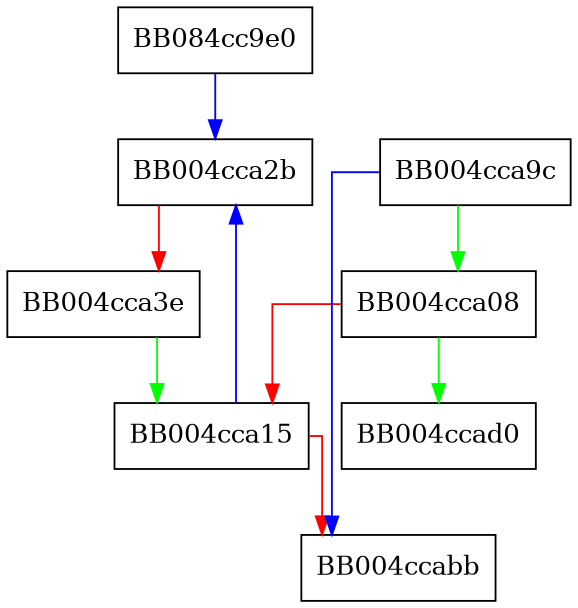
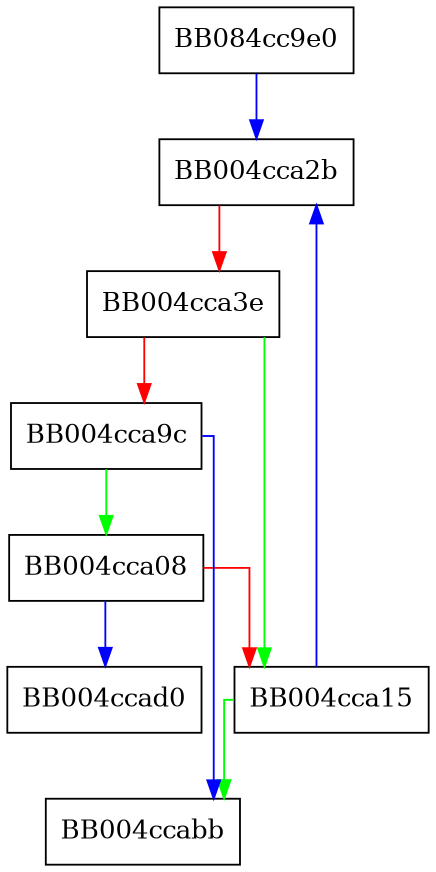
edge "BB004cca3e" -> "BB004cca9c": added
edge "BB004cca08" -> "BB004ccad0": color green -> blue
edge "BB004cca15" -> "BB004ccabb": color red -> green
